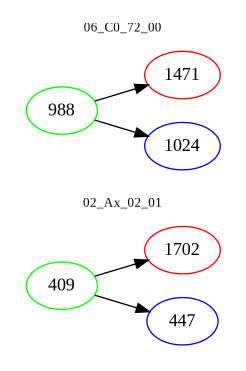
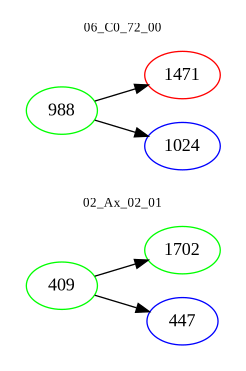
node "1702": color red -> green
